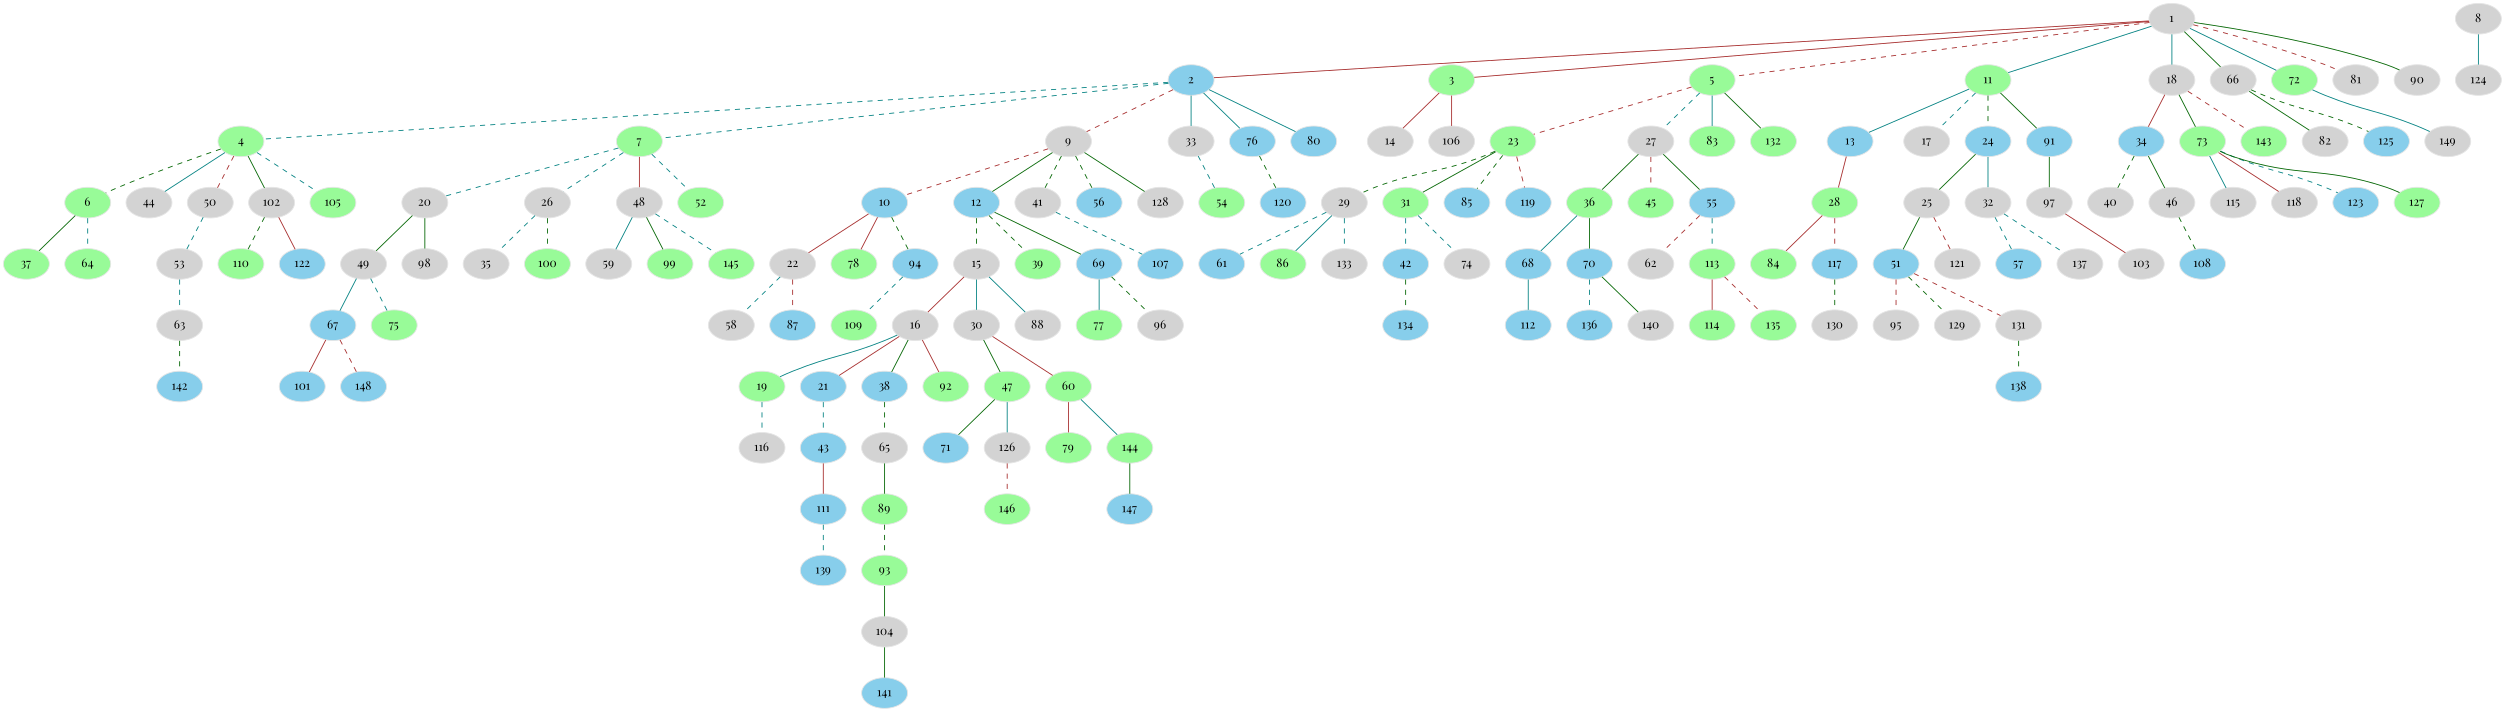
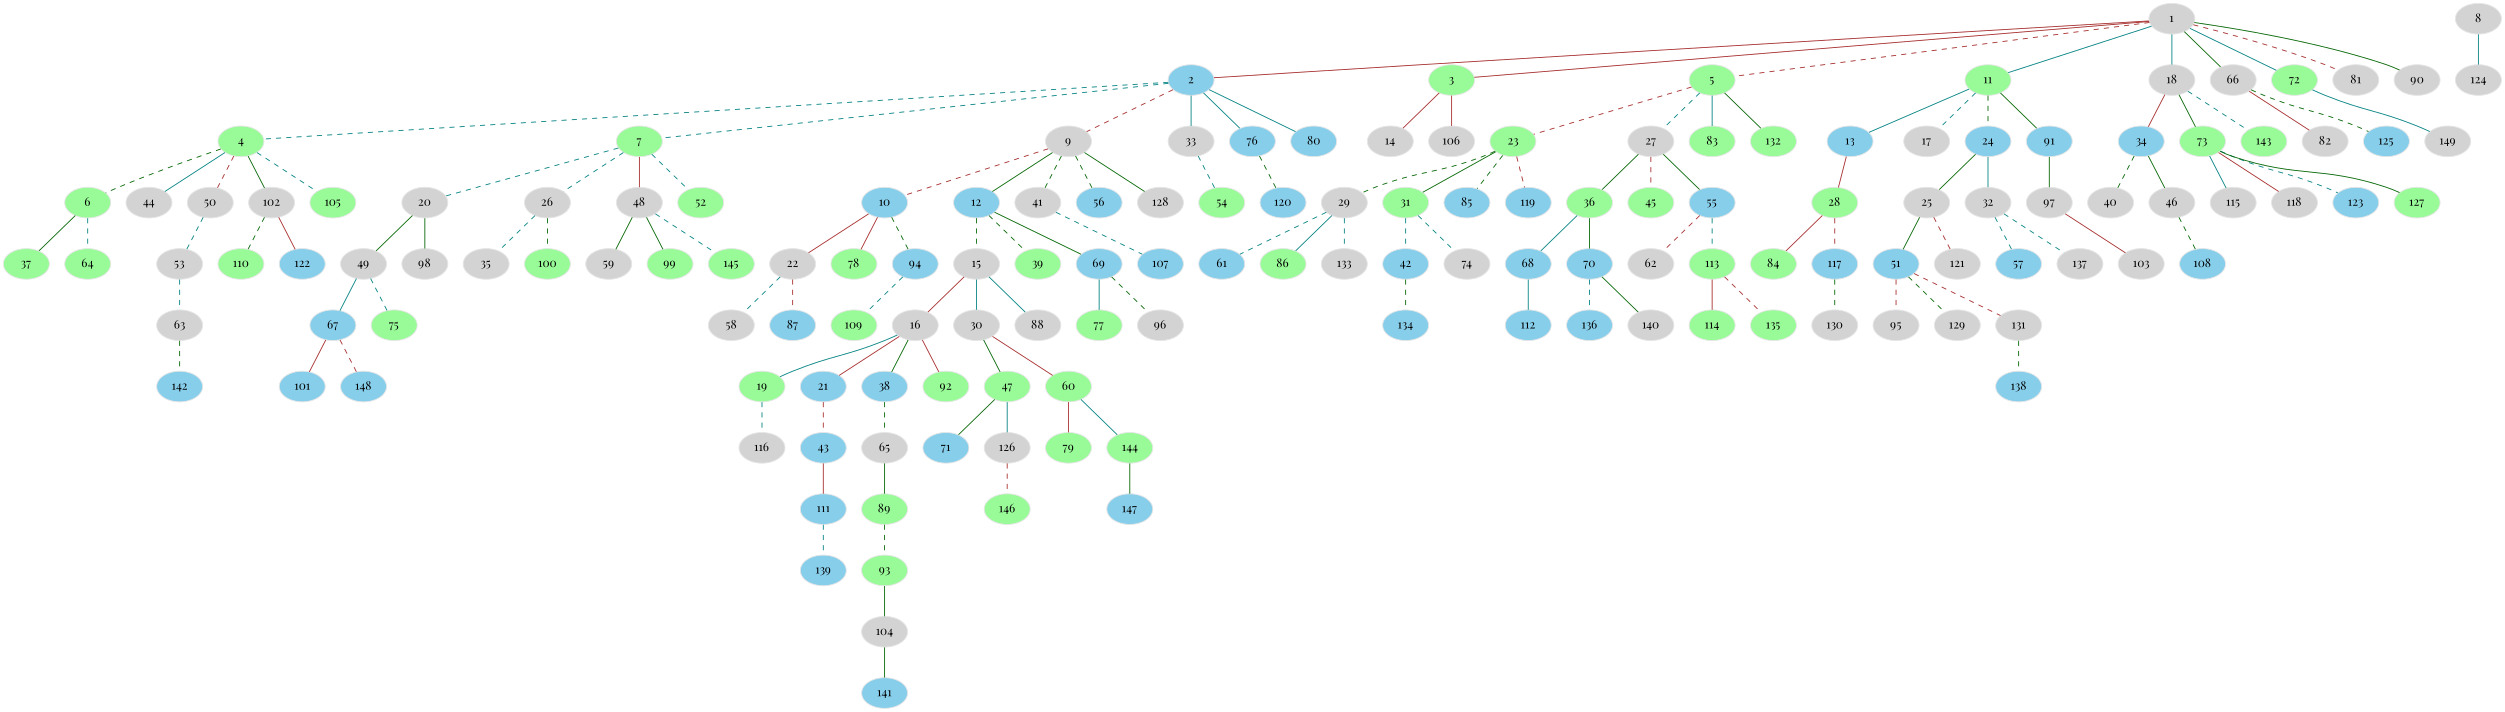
edge "18" -- "143": color brown -> teal
edge "66" -- "82": color darkgreen -> brown
edge "48" -- "59": color teal -> darkgreen
edge "21" -- "43": color teal -> brown
